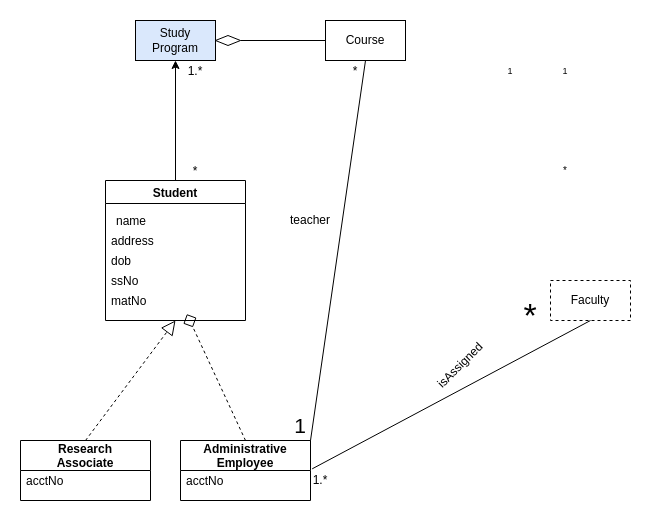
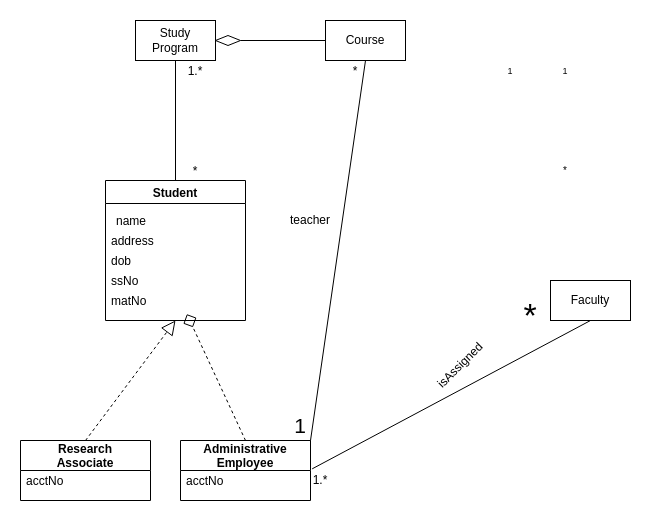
node "Study Program": fillcolor #dae8fc -> #ffffff
edge "Student" -> "Study Program": arrowhead classic -> none
node "Faculty": style dashed -> solid
